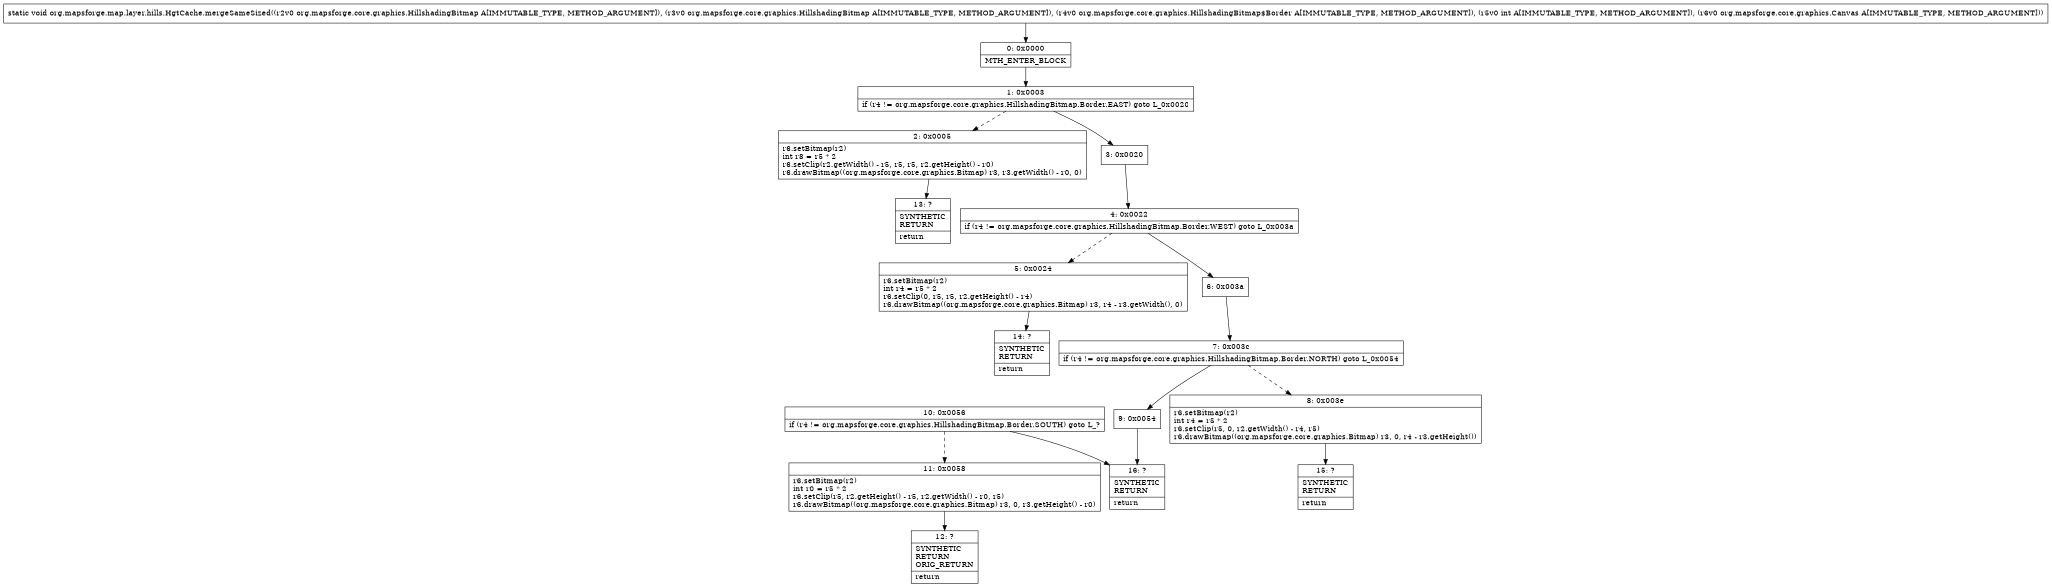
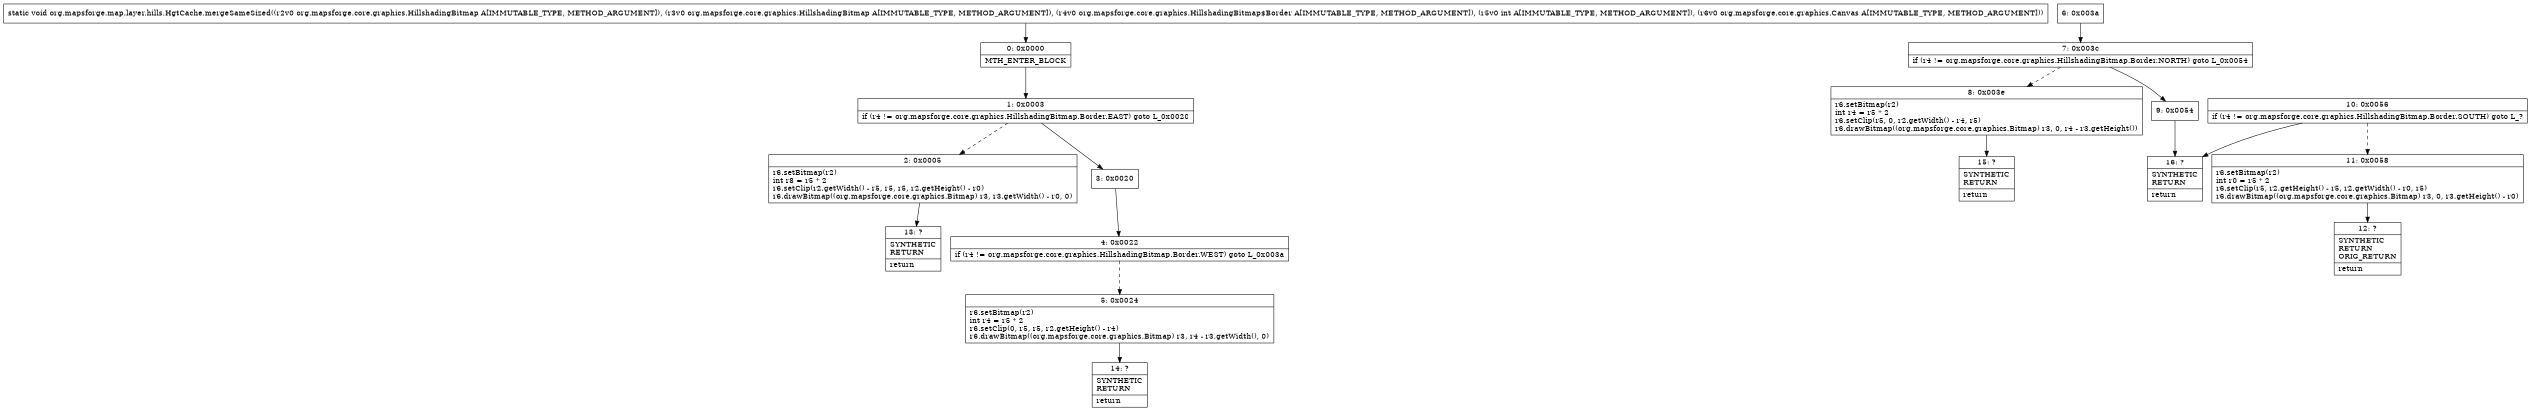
edge "4: 0x0022" -> "6: 0x003a": removed
